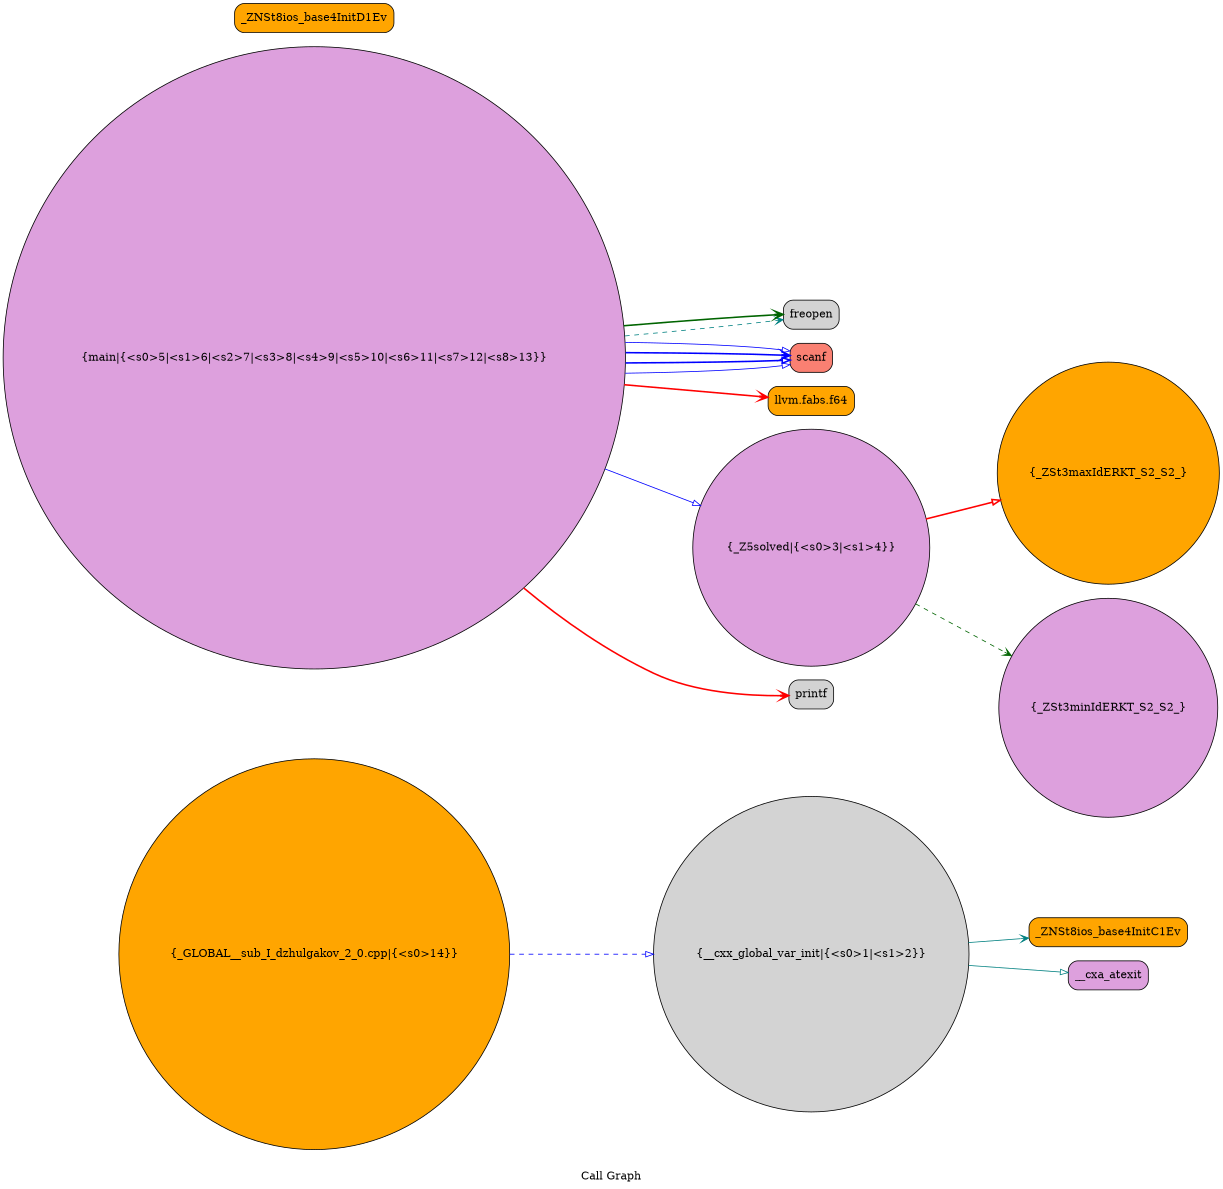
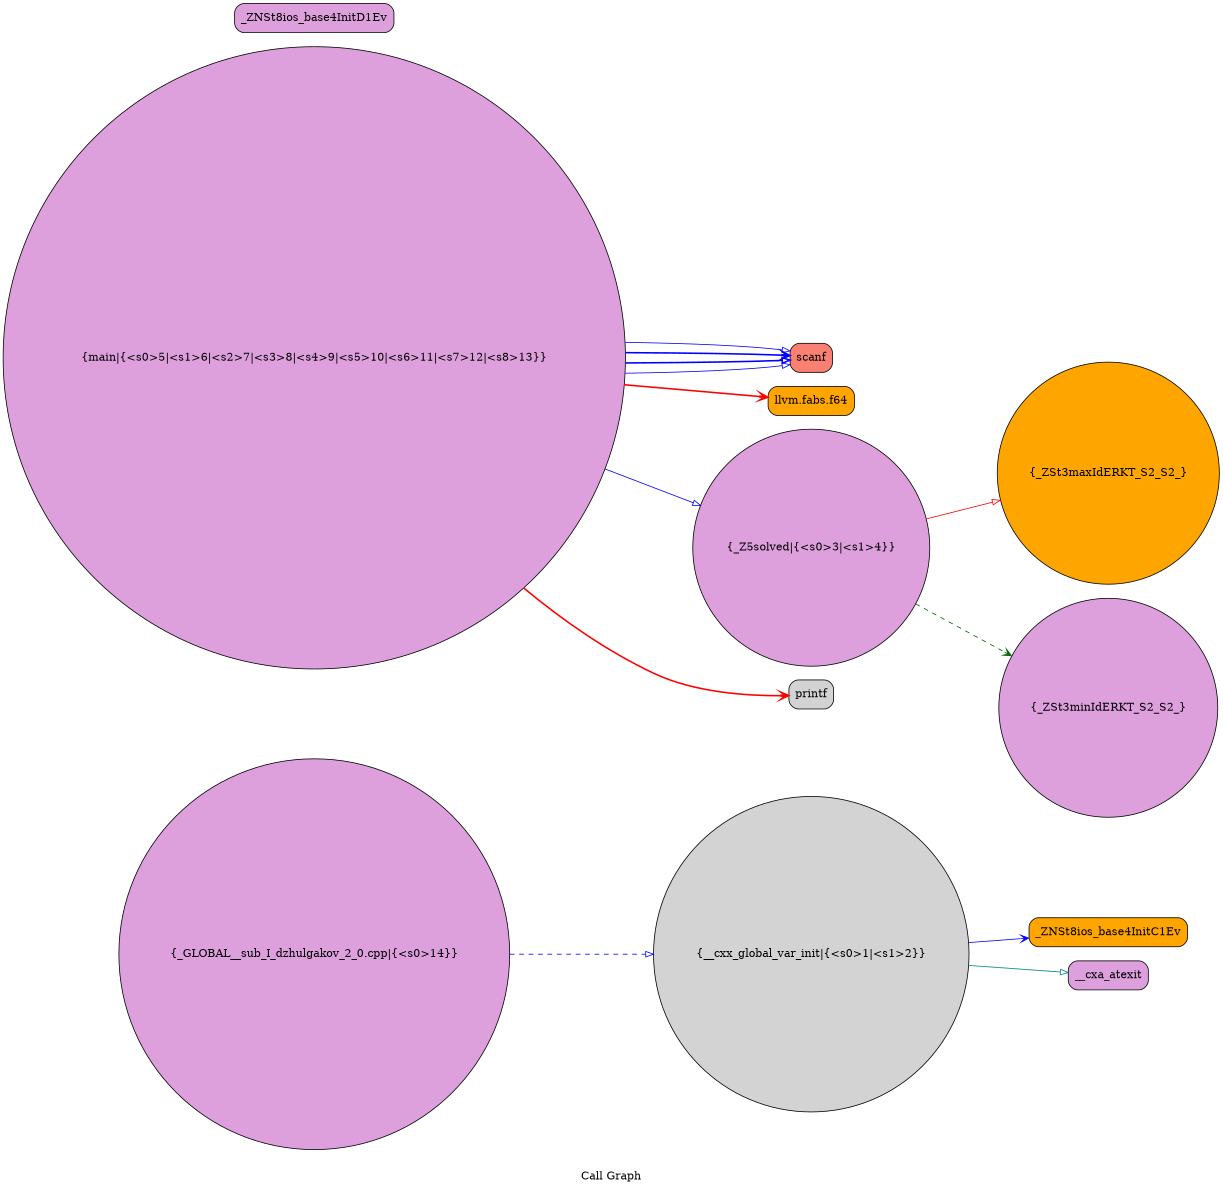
node "_ZNSt8ios_base4InitD1Ev": fillcolor orange -> plum
node "freopen": removed
edge "{_Z5solved|{<s0>3|<s1>4}}" -> "{_ZSt3maxIdERKT_S2_S2_}": style bold -> solid
edge "{__cxx_global_var_init|{<s0>1|<s1>2}}" -> "_ZNSt8ios_base4InitC1Ev": color teal -> blue
node "{_GLOBAL__sub_I_dzhulgakov_2_0.cpp|{<s0>14}}": fillcolor orange -> plum
